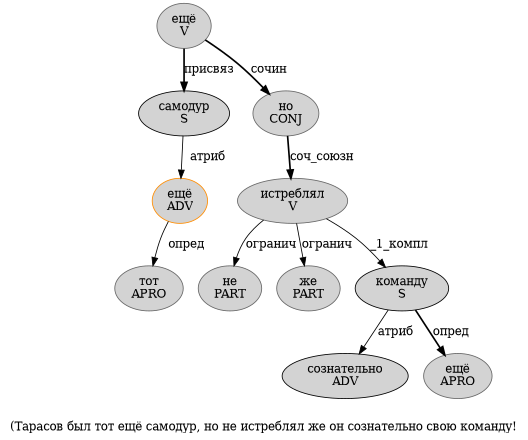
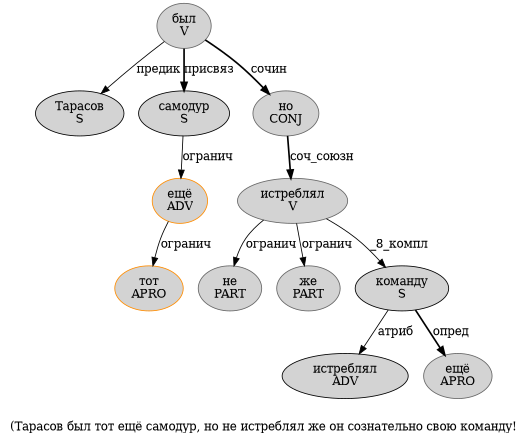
node "ещё V": label "ещё V" -> "был V"
node "Тарасов S": added
edge "самодур S" -> "ещё ADV": label "атриб" -> "огранич"
edge "ещё ADV" -> "тот APRO": label "опред" -> "огранич"
edge "истреблял V" -> "команду S": label "_1_компл" -> "_8_компл"
node "тот APRO": color gray40 -> darkorange
node "сознательно ADV": label "сознательно ADV" -> "истреблял ADV"
